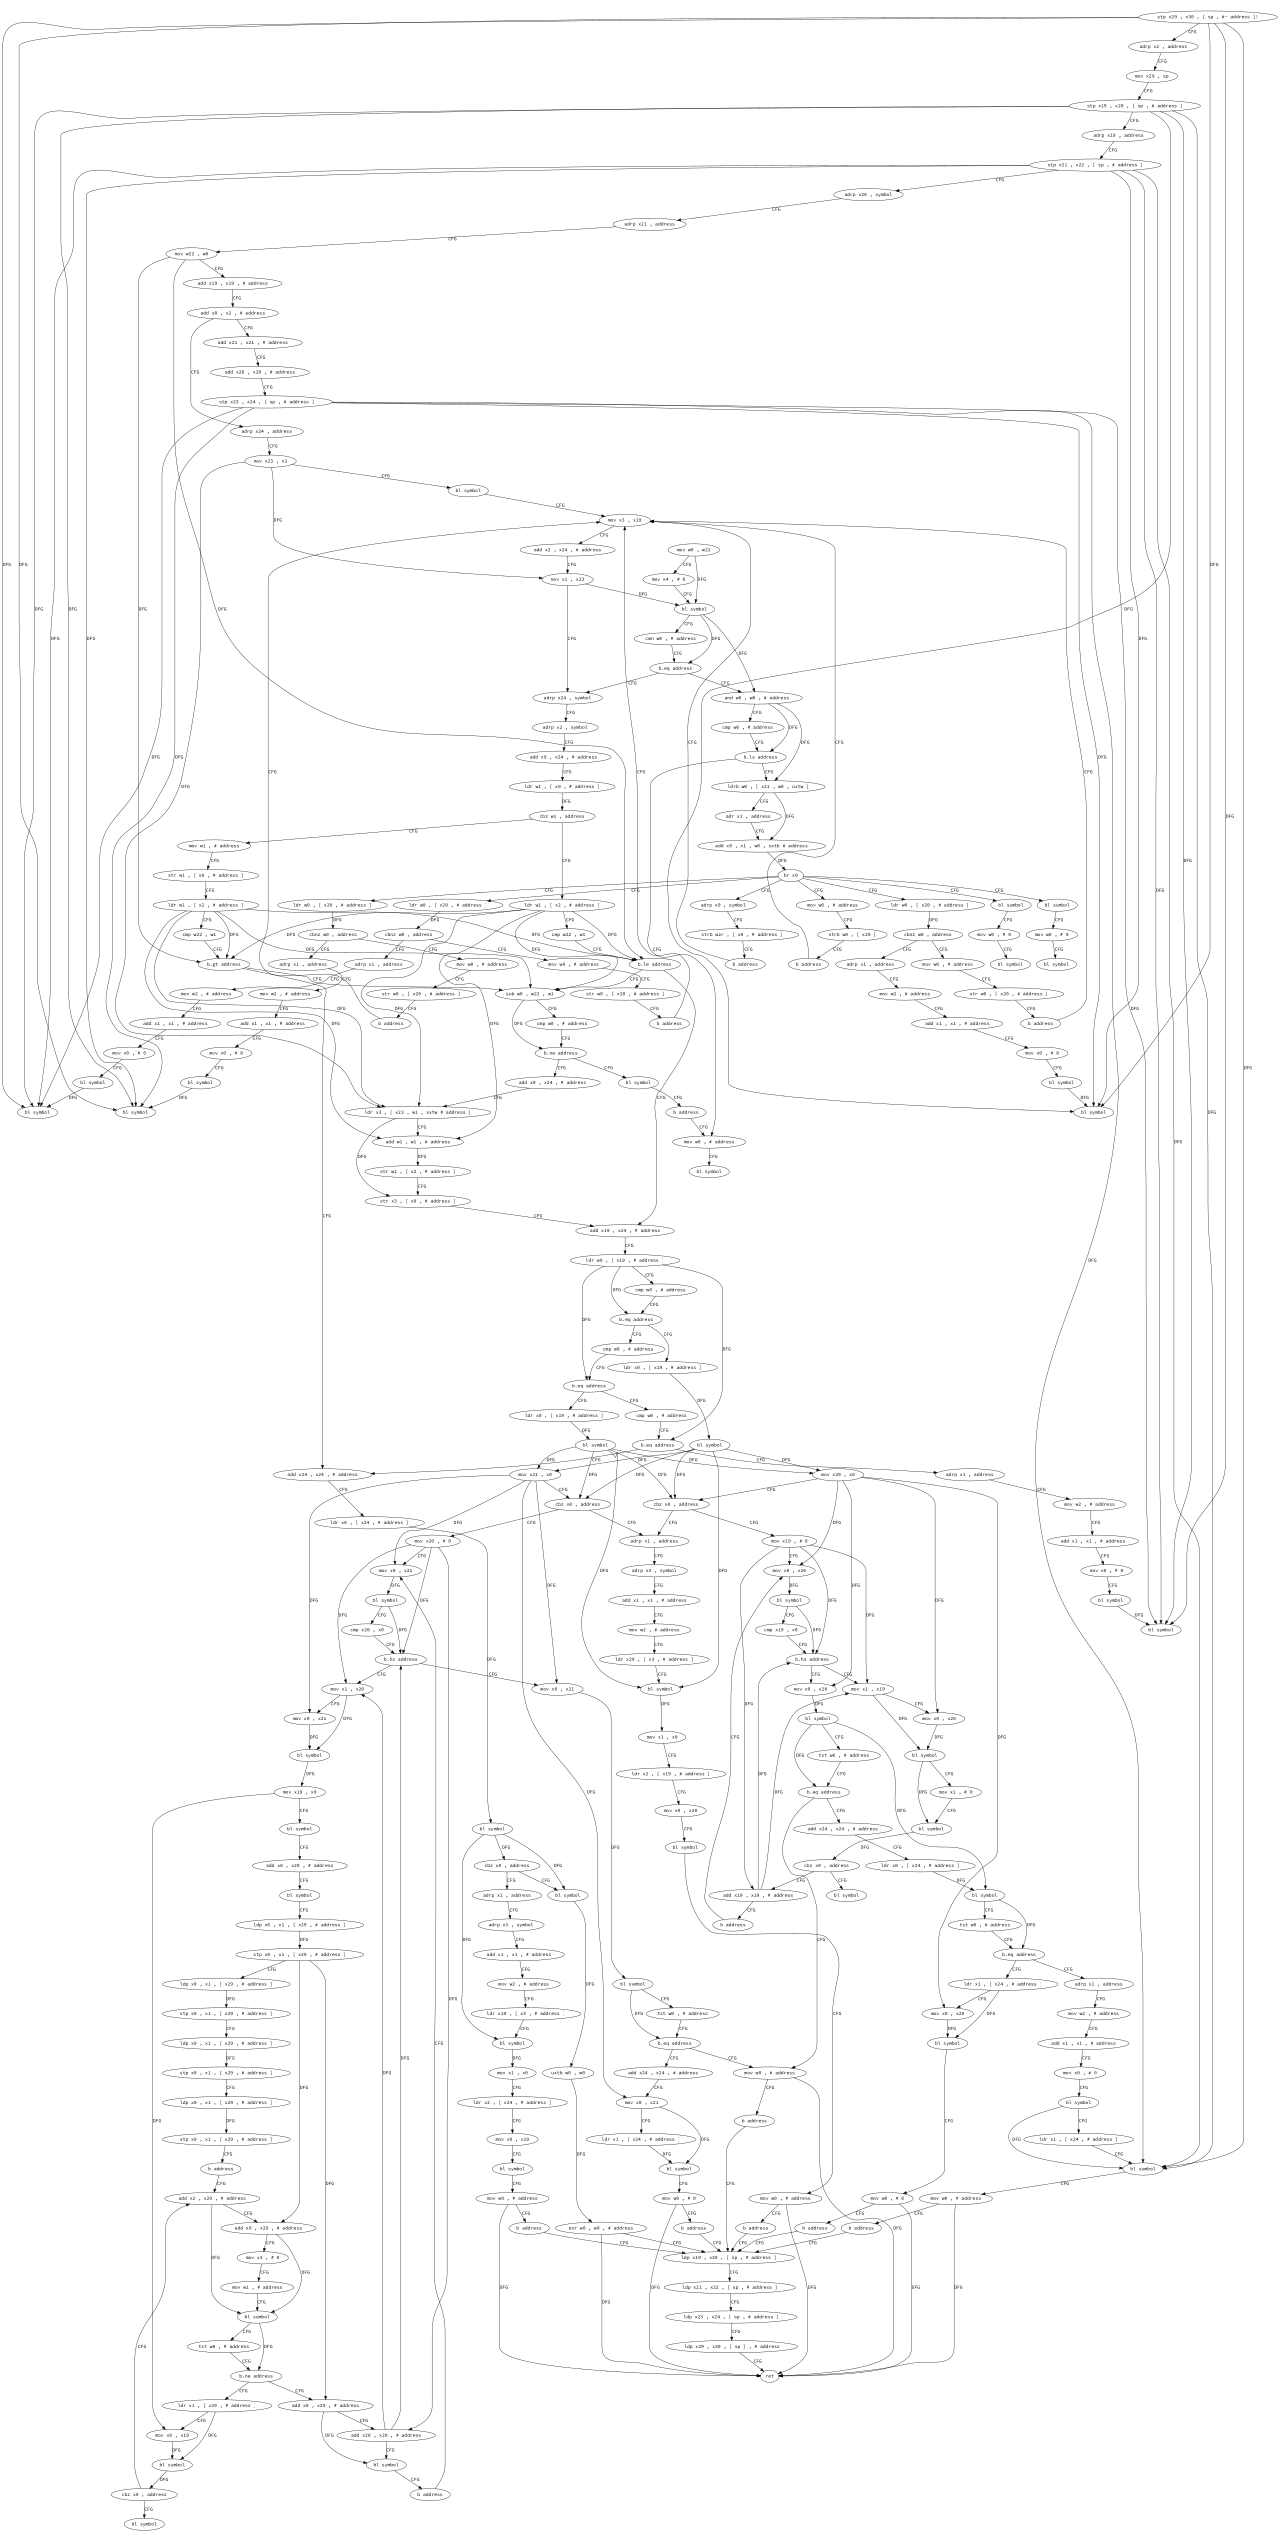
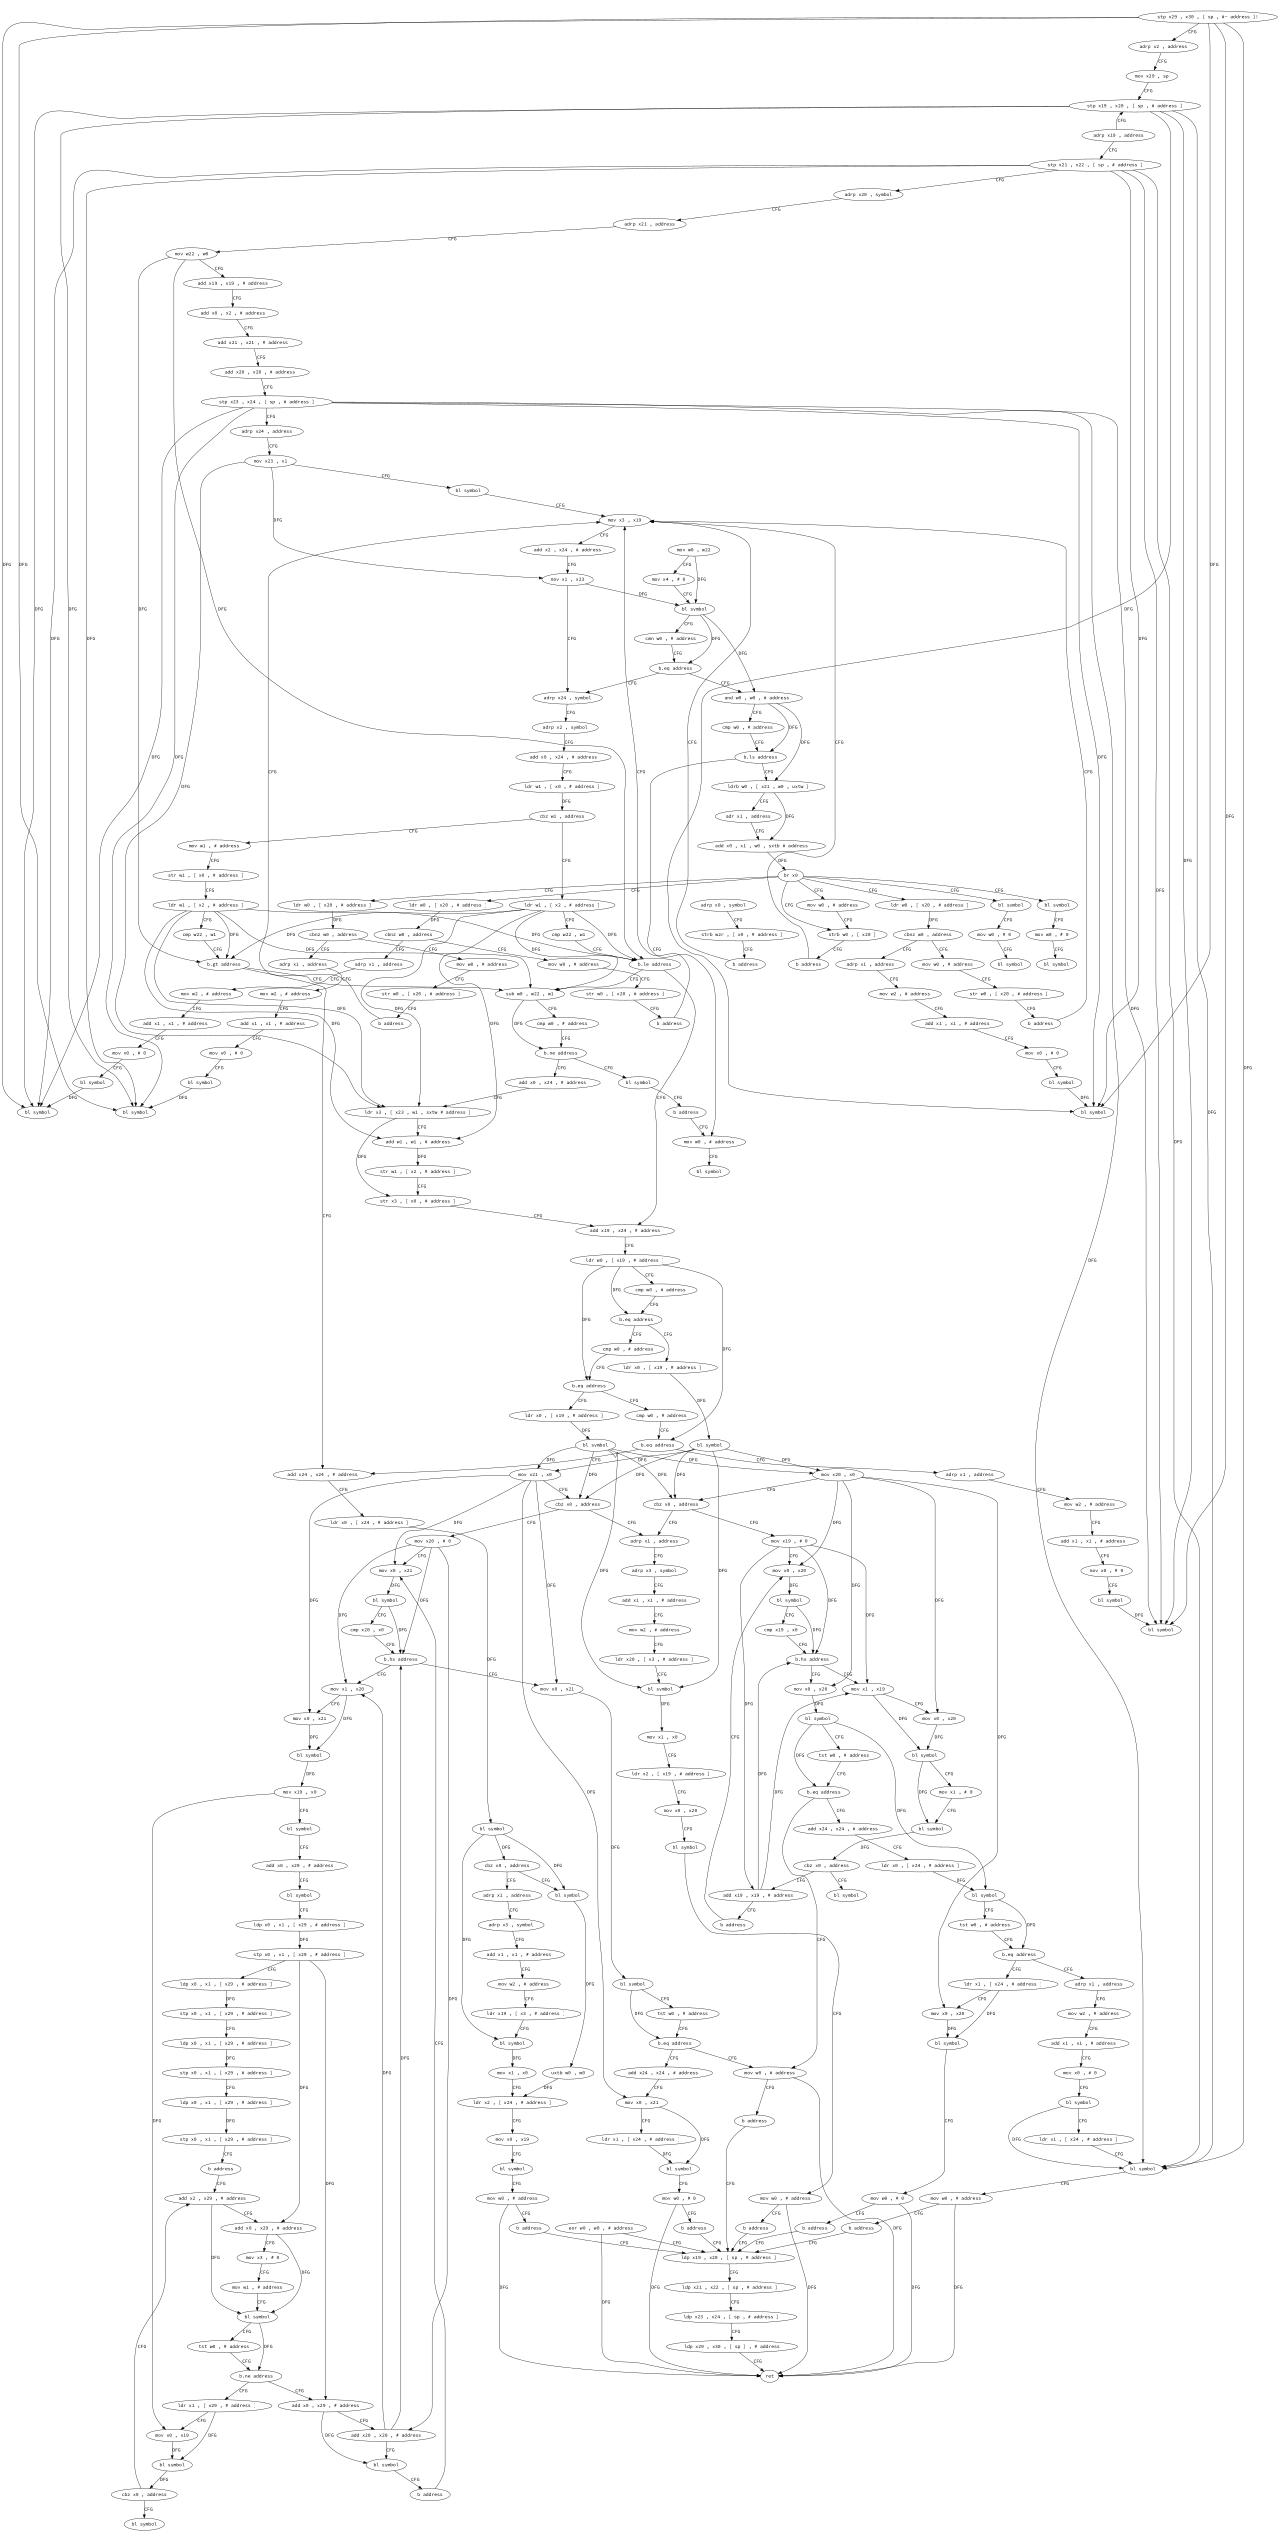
edge "stp x19 , x20 , [ sp , # address ]" -> "adrp x19 , address": reversed
edge "add x0 , x2 , # address" -> "adrp x24 , address": now "stp x23 , x24 , [ sp , # address ]" -> "adrp x24 , address"
edge "br x0" -> "adrp x0 , symbol": now "br x0" -> "strb w0 , [ x20 ]"
edge "uxtb w0 , w0" -> "eor w0 , w0 , # address": now "uxtb w0 , w0" -> "ldr x2 , [ x24 , # address ]"
